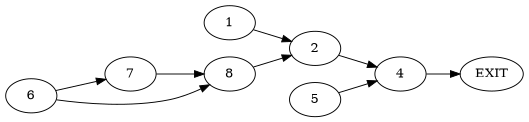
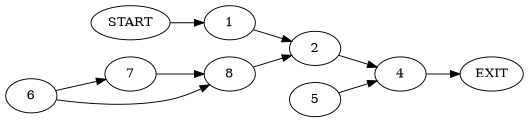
node "START": added
